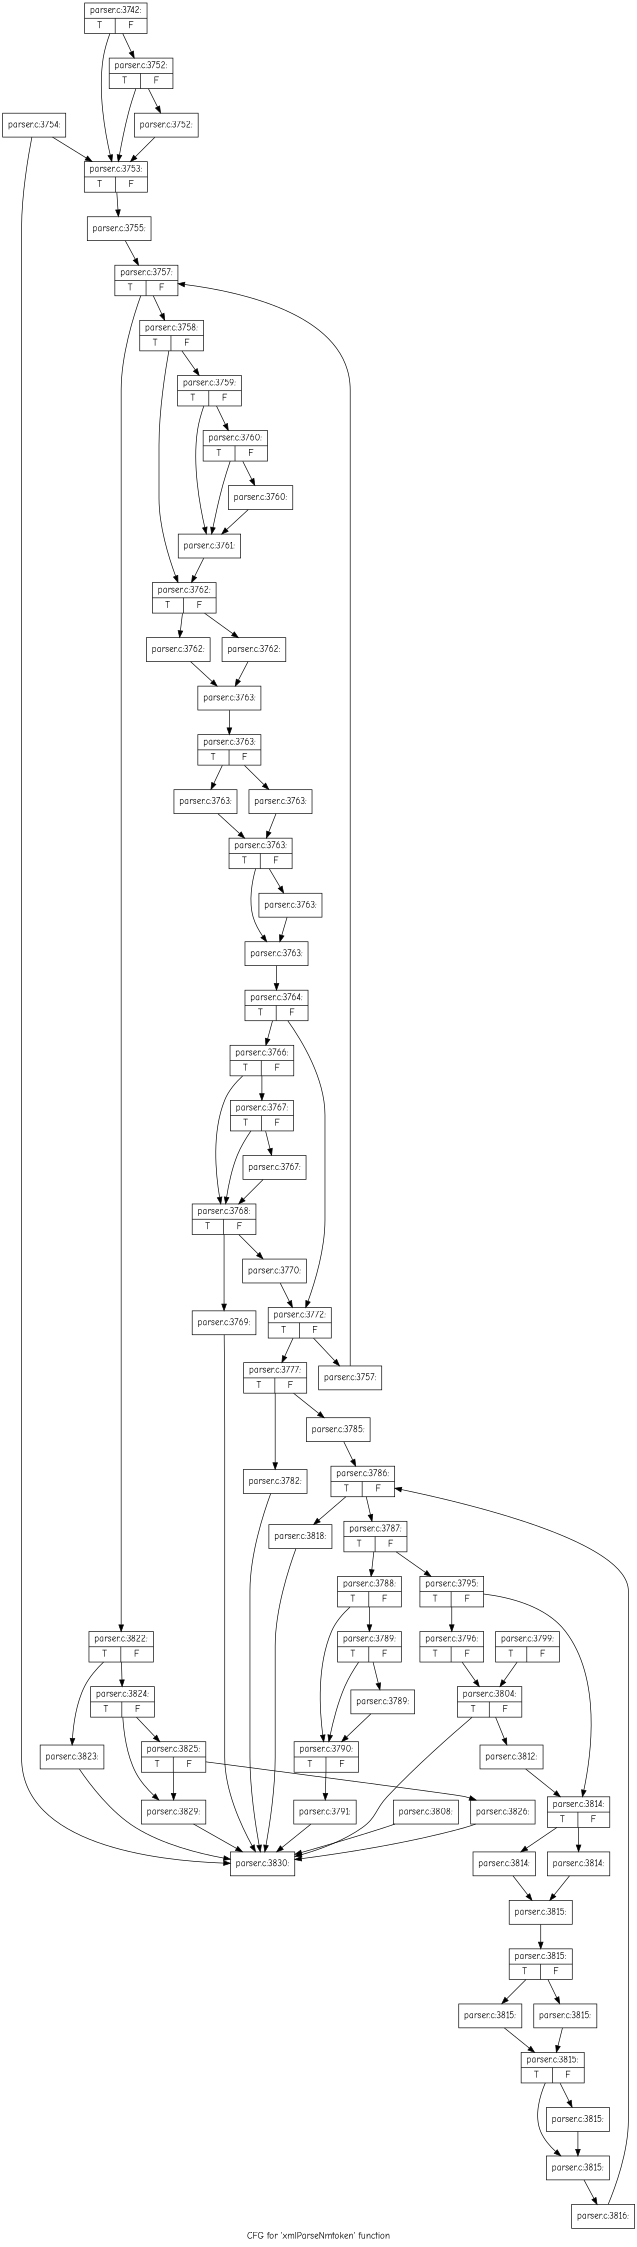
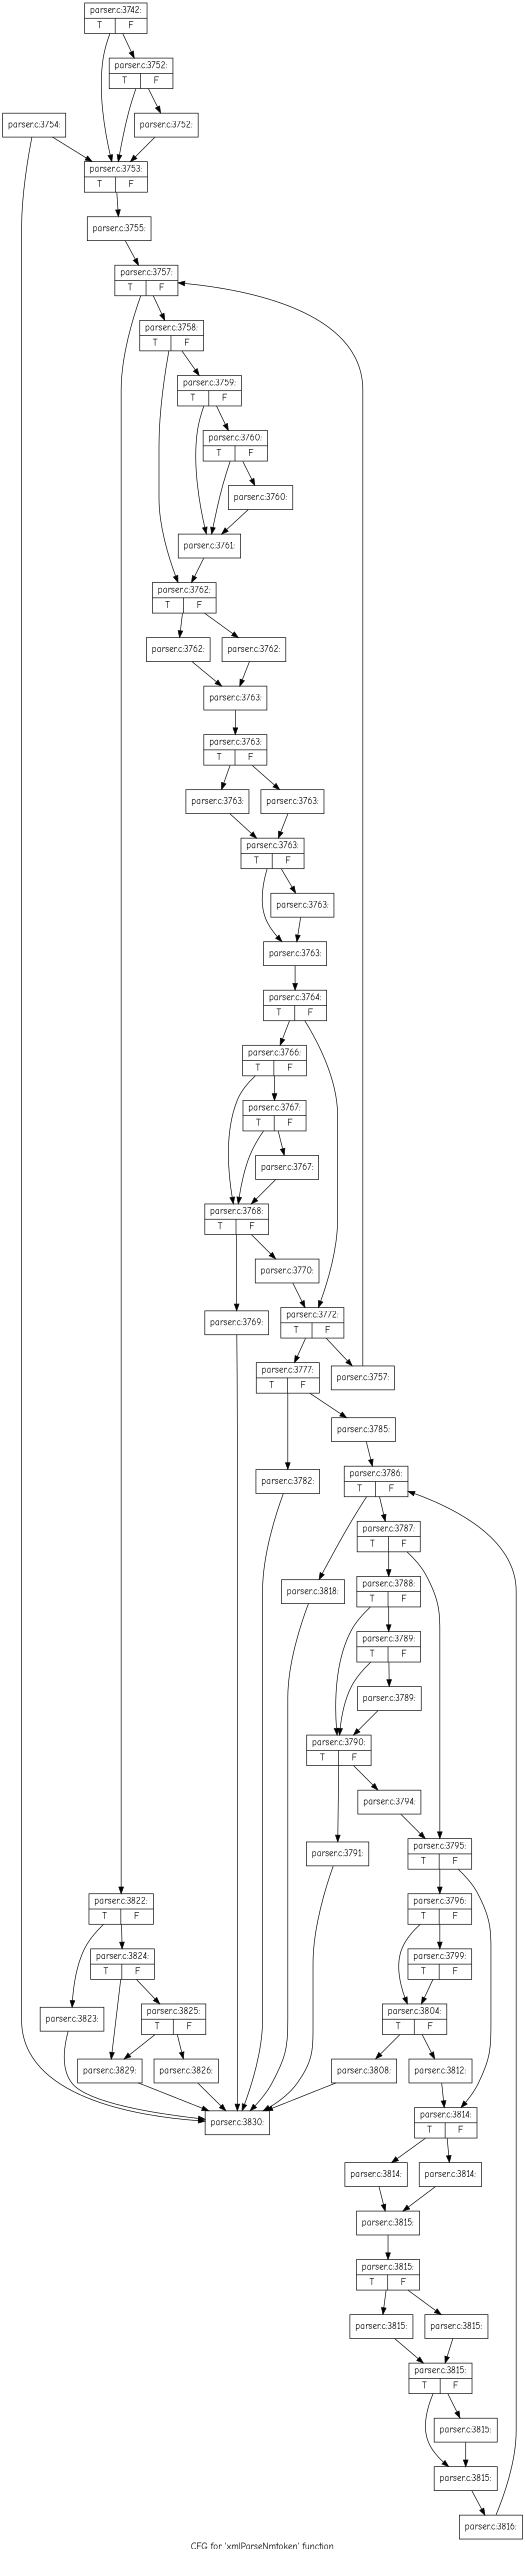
edge "parser.c:3804:" -> "parser.c:3830:": now "parser.c:3804:" -> "parser.c:3808:"
node "parser.c:3794:": added
edge "parser.c:3796:" -> "parser.c:3799:": added
